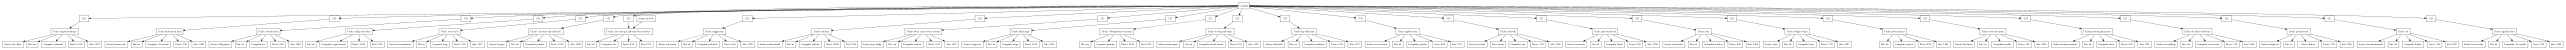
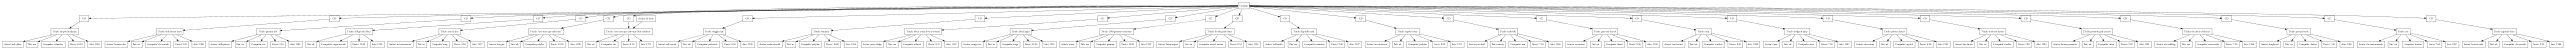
node "Titulo: columbia hits": label "Titulo: columbia hits" -> "Titulo: greatest hits"
node "Artista: many": added
node "Artista: tina turner": added
node "Precio: elektra": label "Precio: elektra" -> "Compañia: elektra"
